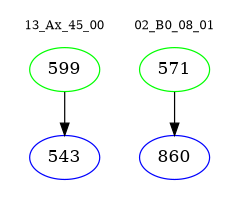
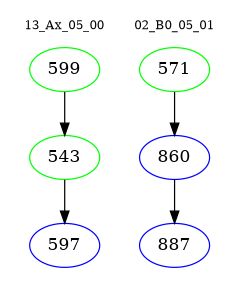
cluster "13_Ax_45_00": label "13_Ax_45_00" -> "13_Ax_05_00"
cluster "02_B0_08_01": label "02_B0_08_01" -> "02_B0_05_01"
node "543": color blue -> green
node "597": added
node "887": added
